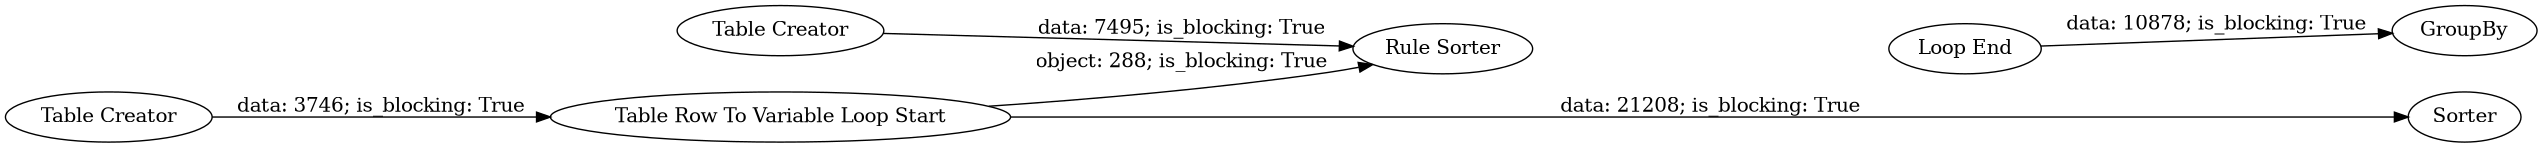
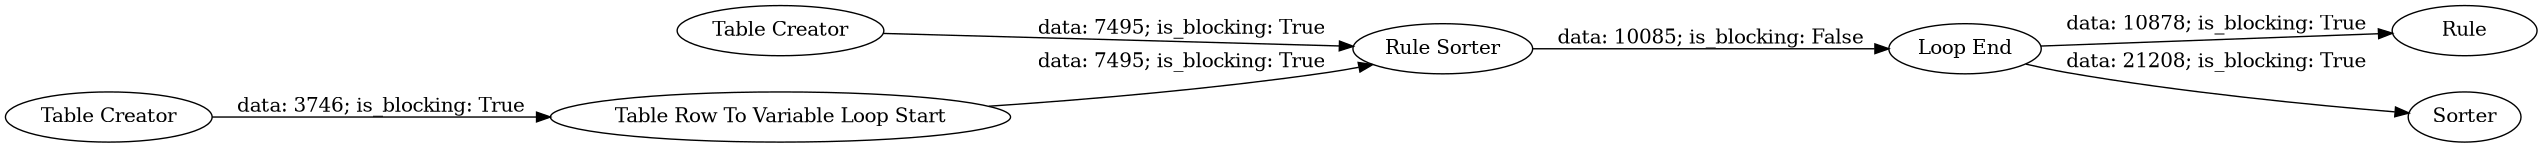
node "GroupBy": label "GroupBy" -> "Rule"
edge "Rule Sorter" -> "Loop End": added, label "data: 10085; is_blocking: False"
edge "Table Row To Variable Loop Start" -> "Rule Sorter": label "object: 288; is_blocking: True" -> "data: 7495; is_blocking: True"
edge "Table Row To Variable Loop Start" -> "Sorter": now "Loop End" -> "Sorter"
